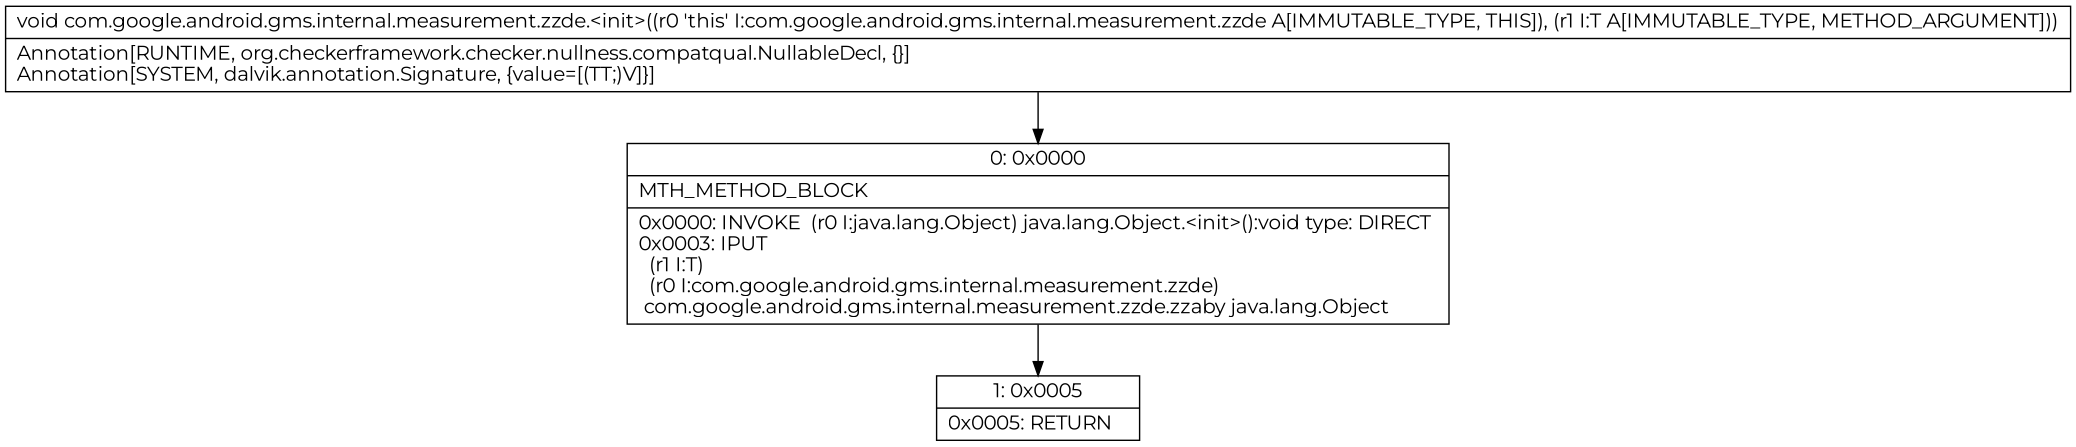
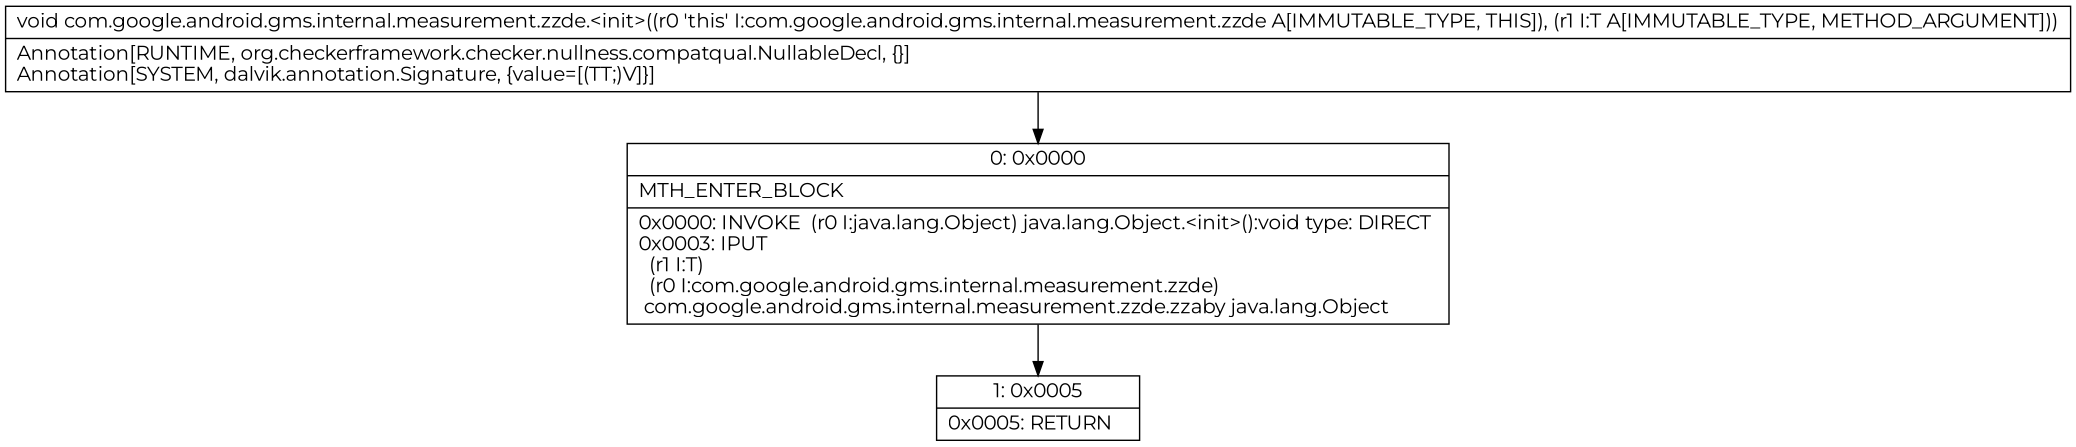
node "0: 0x0000": text "MTH_METHOD_BLOCK" -> "MTH_ENTER_BLOCK"
